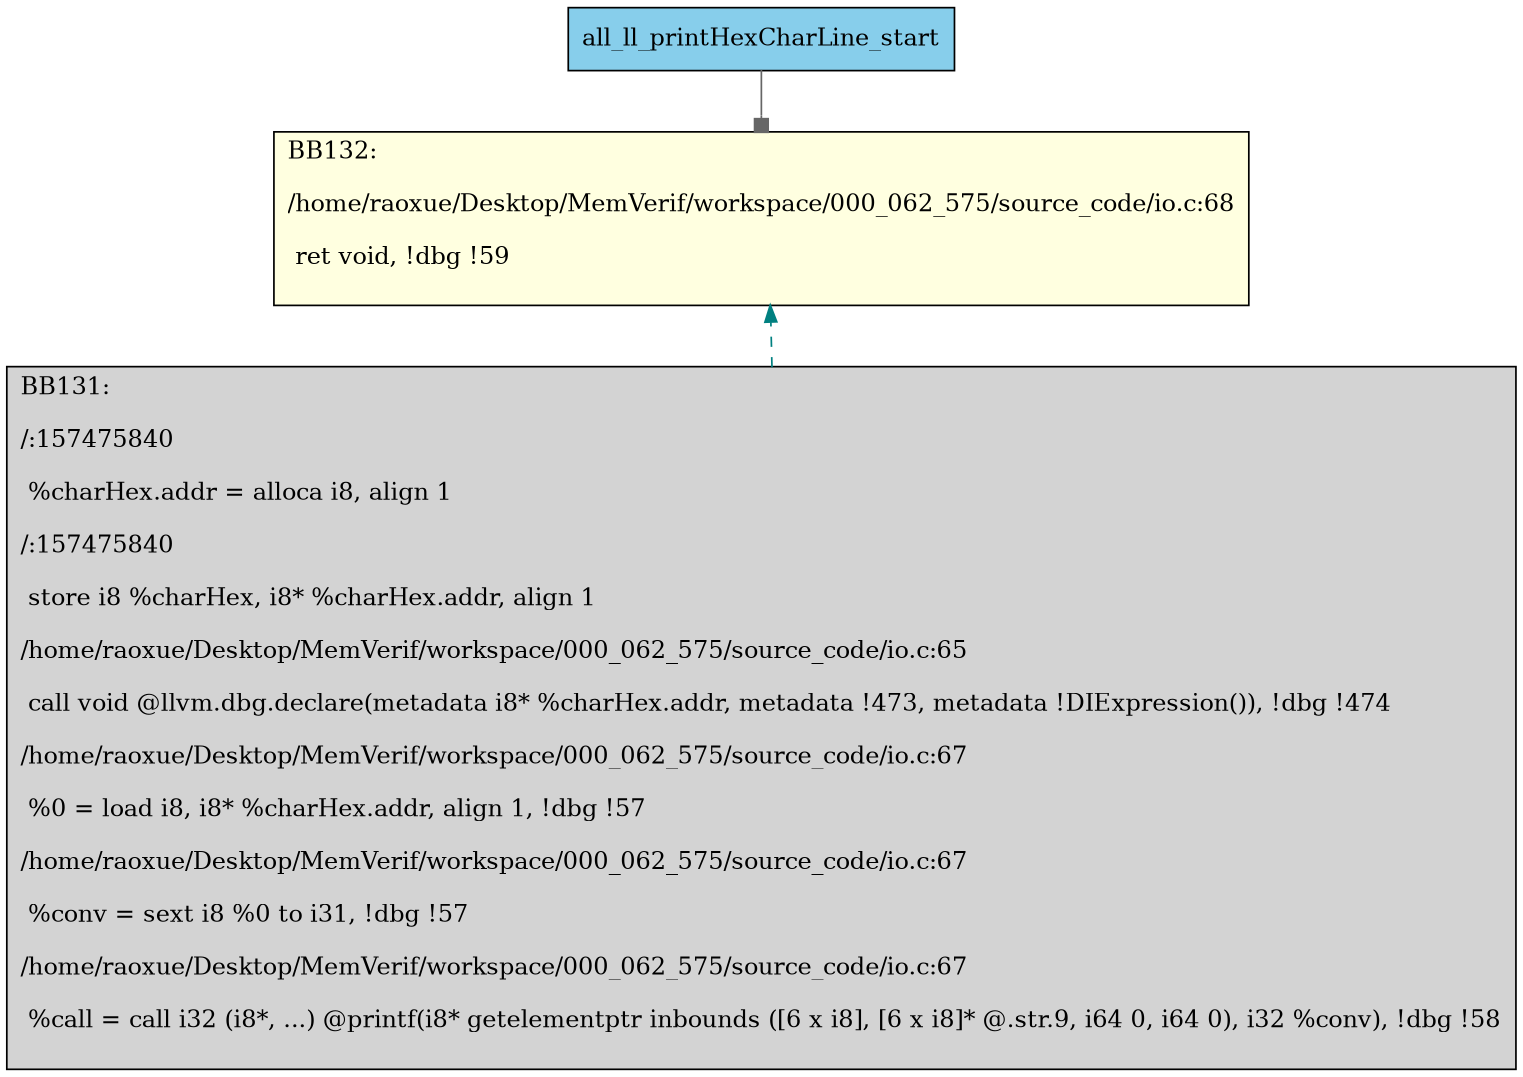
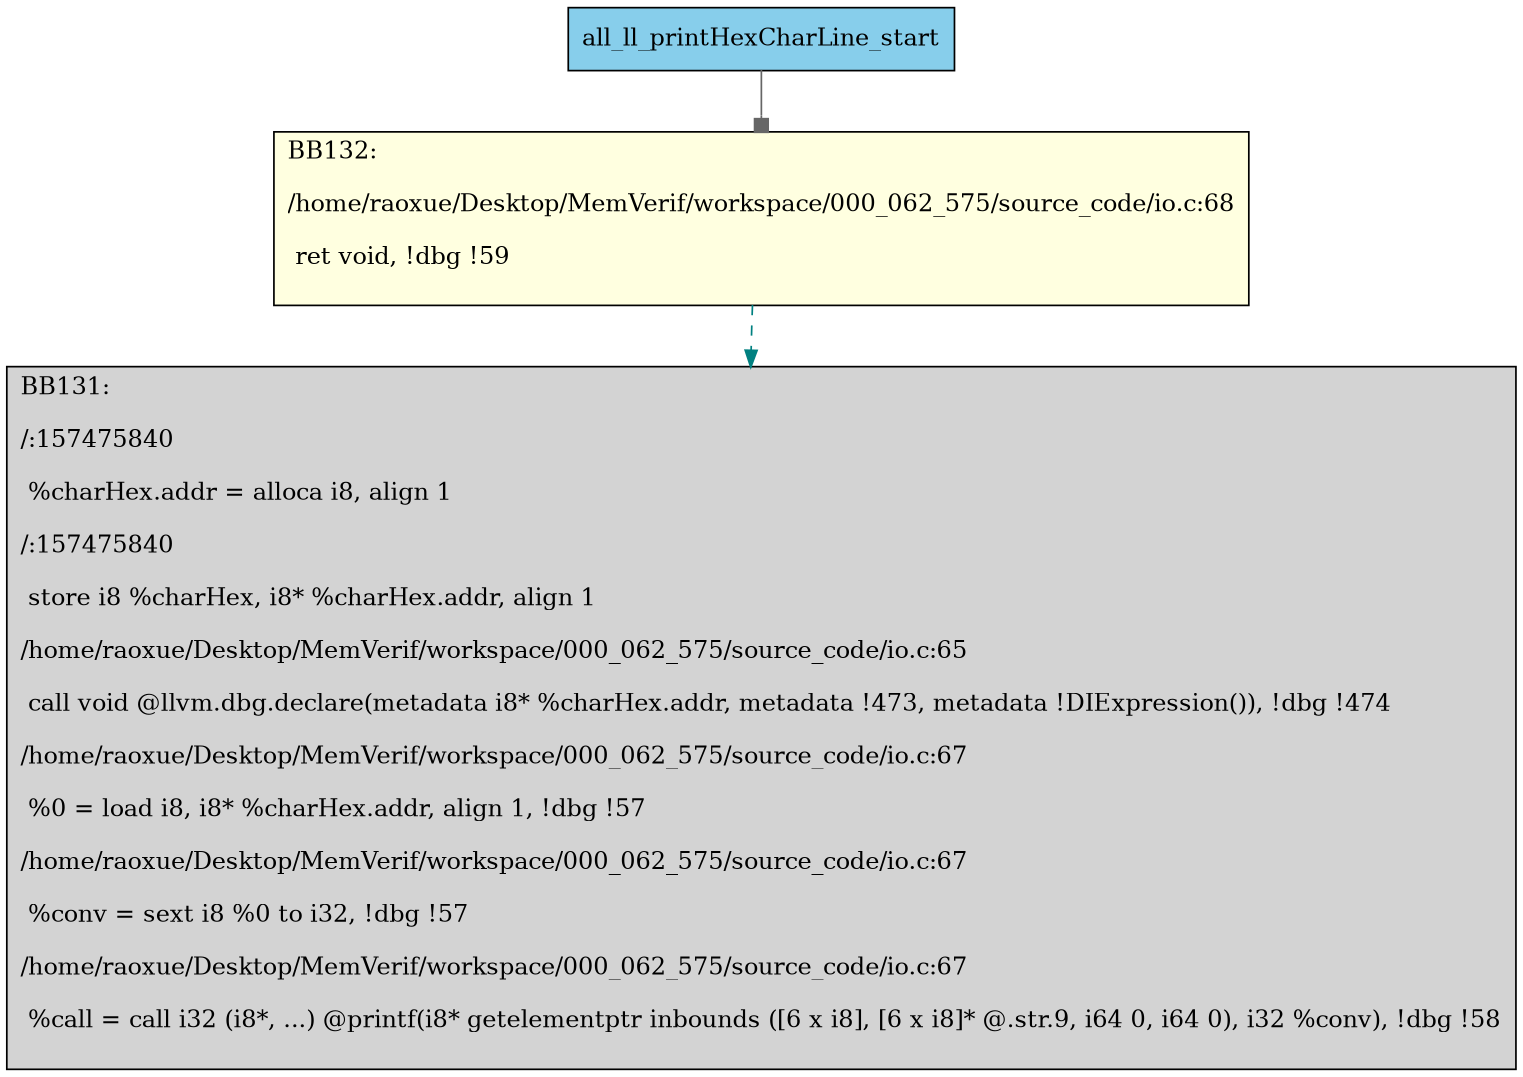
edge "BB131:" -> "BB132:": reversed
node "BB131:": text "%conv = sext i8 %0 to i31, !dbg !57" -> "%conv = sext i8 %0 to i32, !dbg !57"
